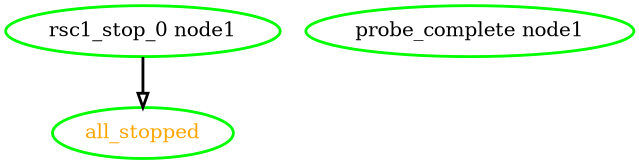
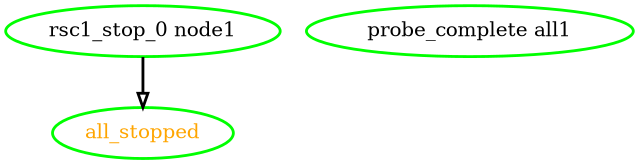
node "probe_complete node1": label "probe_complete node1" -> "probe_complete all1"
